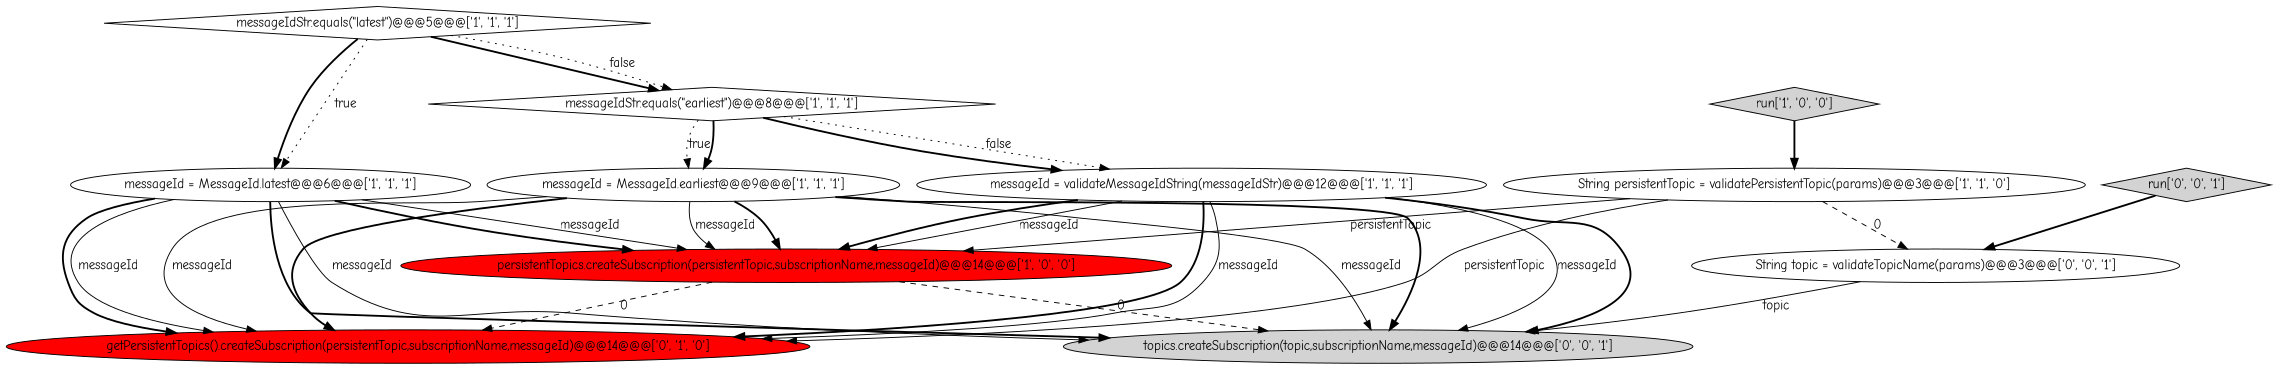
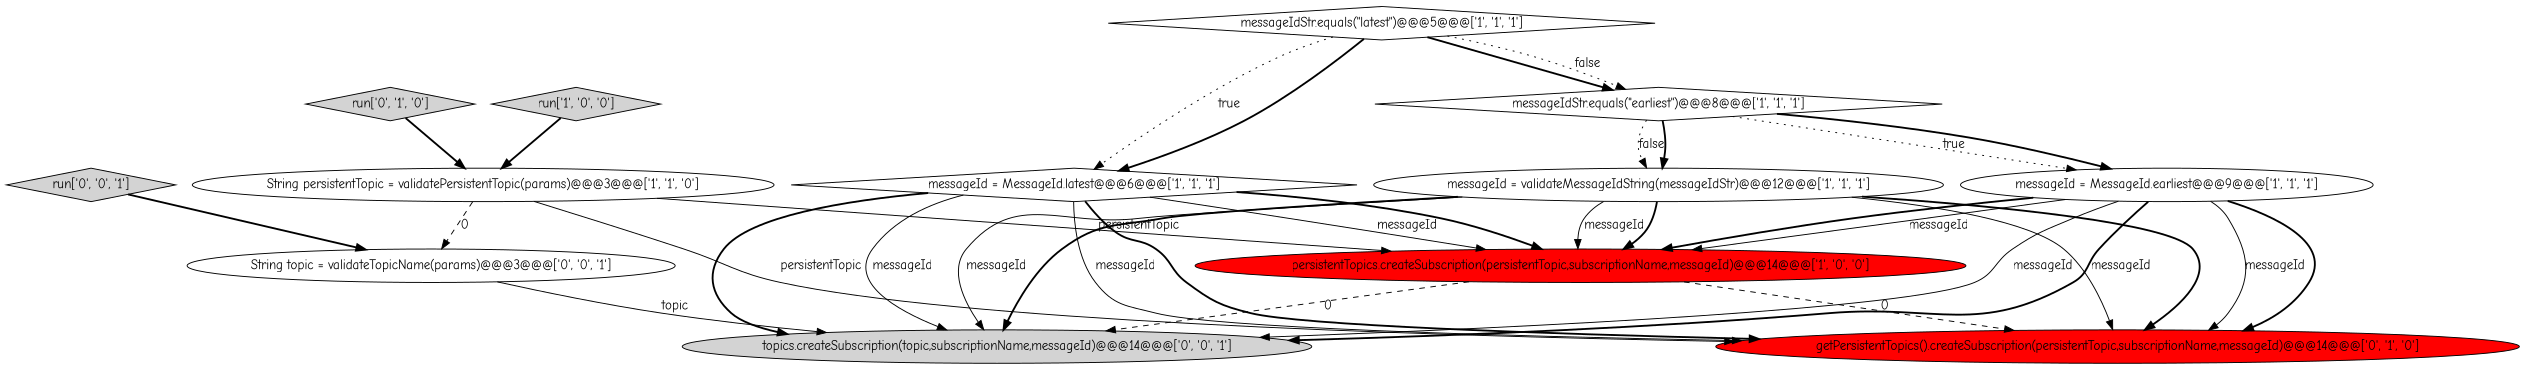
node "run['0', '1', '0']": added
node "messageId = MessageId.latest@@@6@@@['1', '1', '1']": shape ellipse -> diamond
